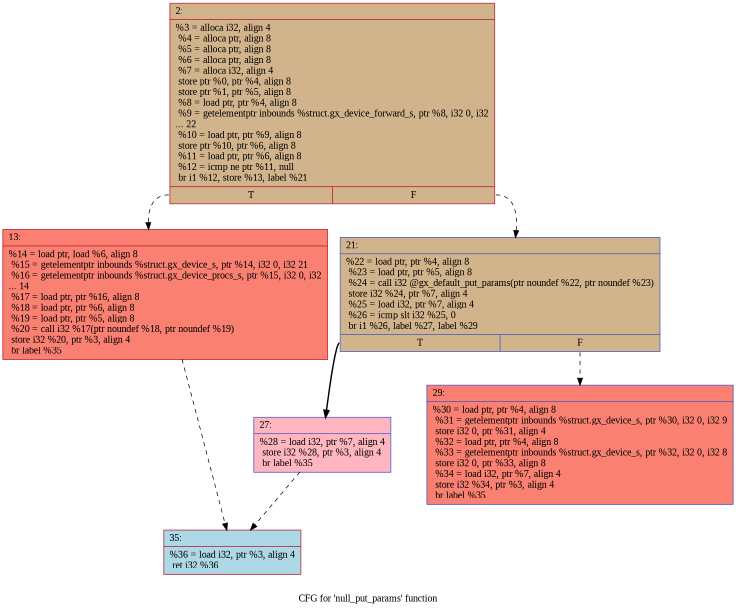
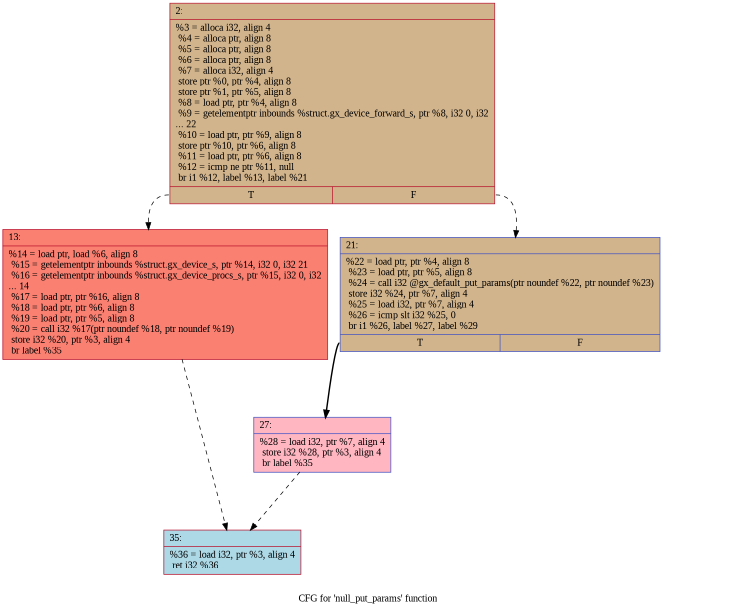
node "2:": text "br i1 %12, store %13, label %21" -> "br i1 %12, label %13, label %21"
node "29:": removed
